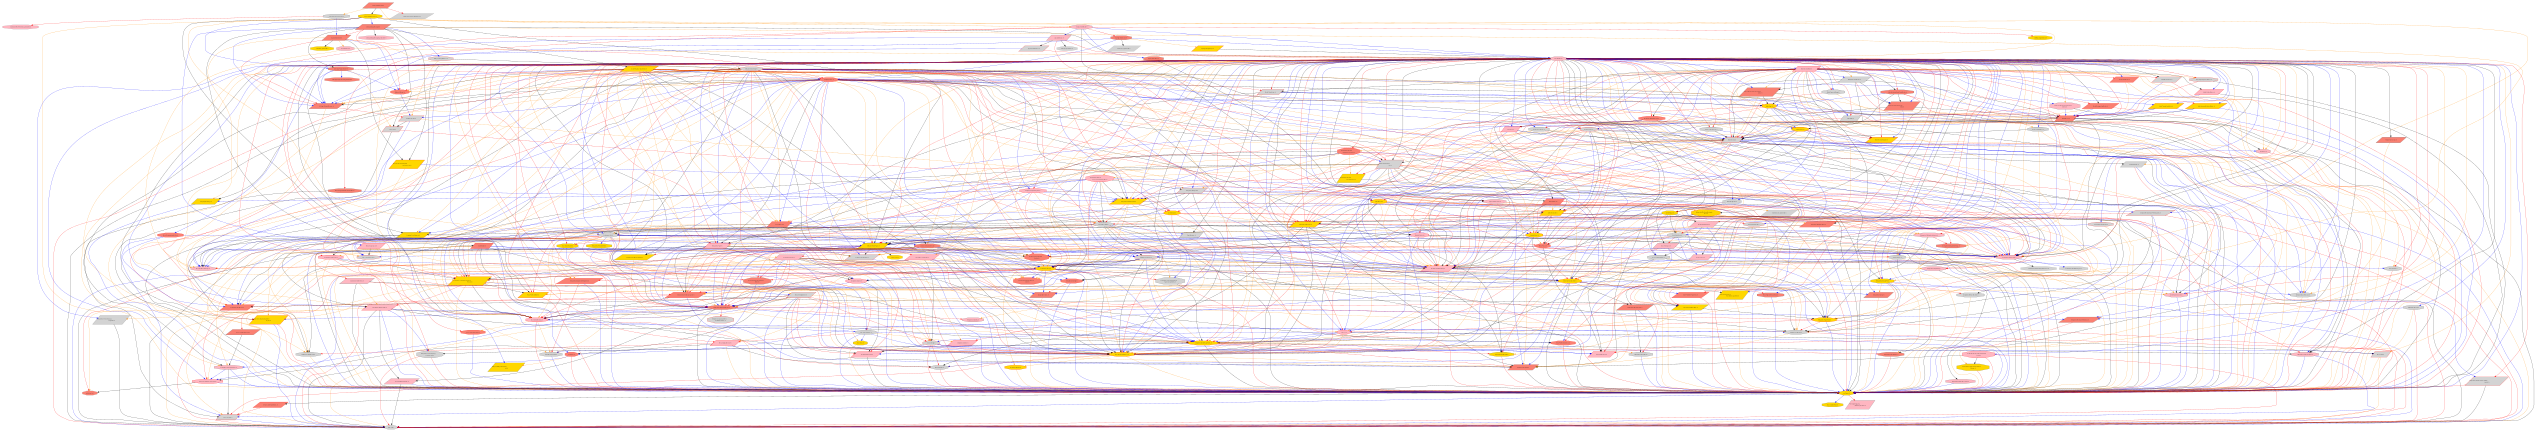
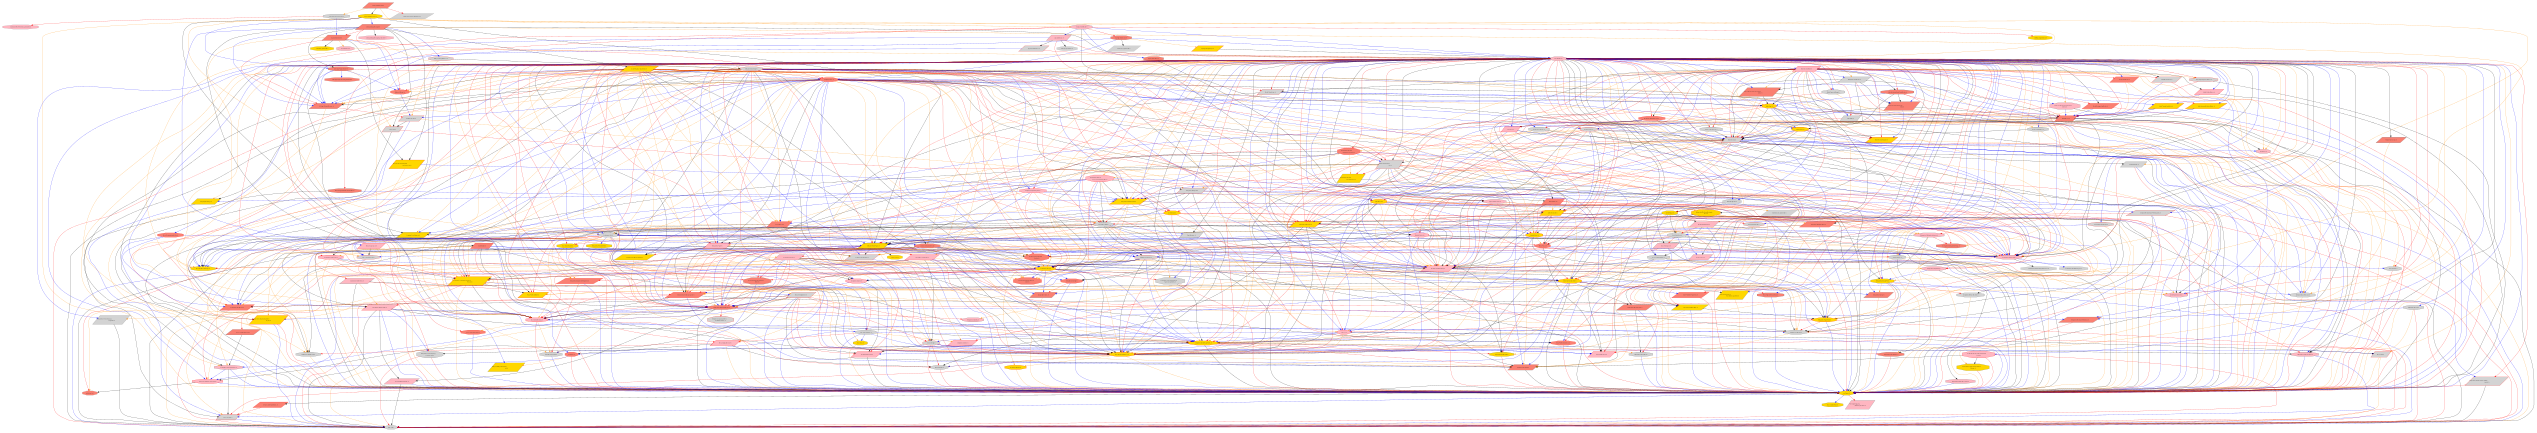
edge "Math/BoxSphereBounds.h" -> "CoreTypes.h": added
edge "UObject/Class.h" -> "Misc/CString.h": color red -> blue
node "Misc/EnumClassFlags.h": fillcolor lightpink -> gold
